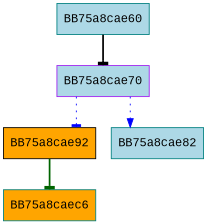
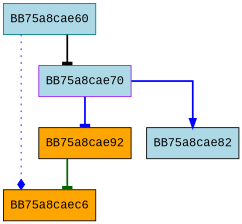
edge "BB75a8cae60" -> "BB75a8caec6": added
edge "BB75a8cae70" -> "BB75a8cae82": style dotted -> bold
edge "BB75a8cae70" -> "BB75a8cae92": style dotted -> bold
node "BB75a8cae82": color teal -> black
node "BB75a8caec6": color teal -> black
